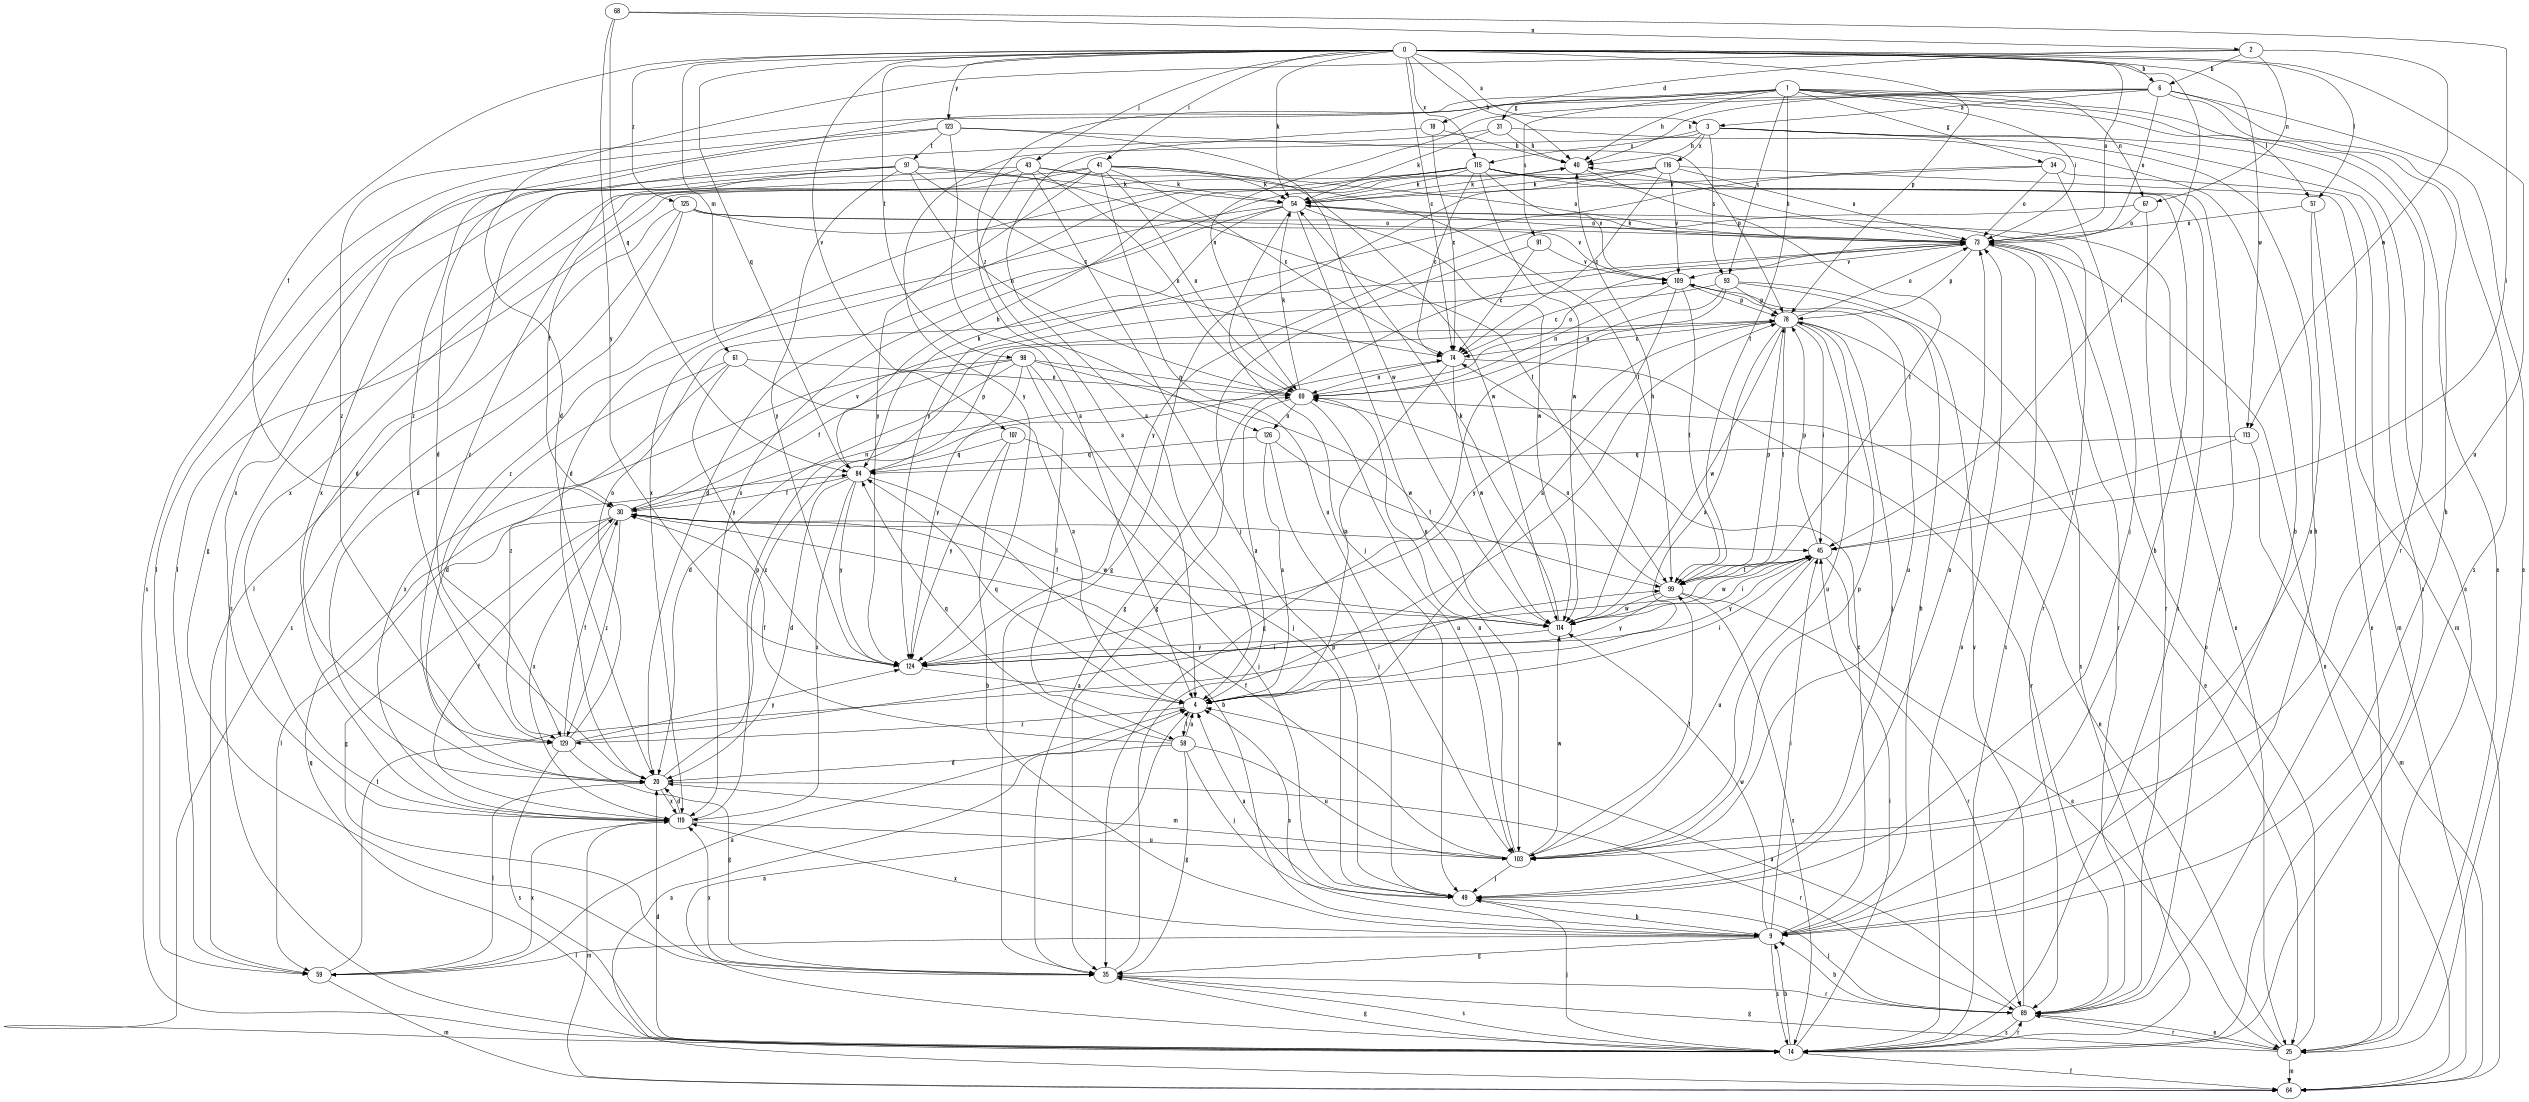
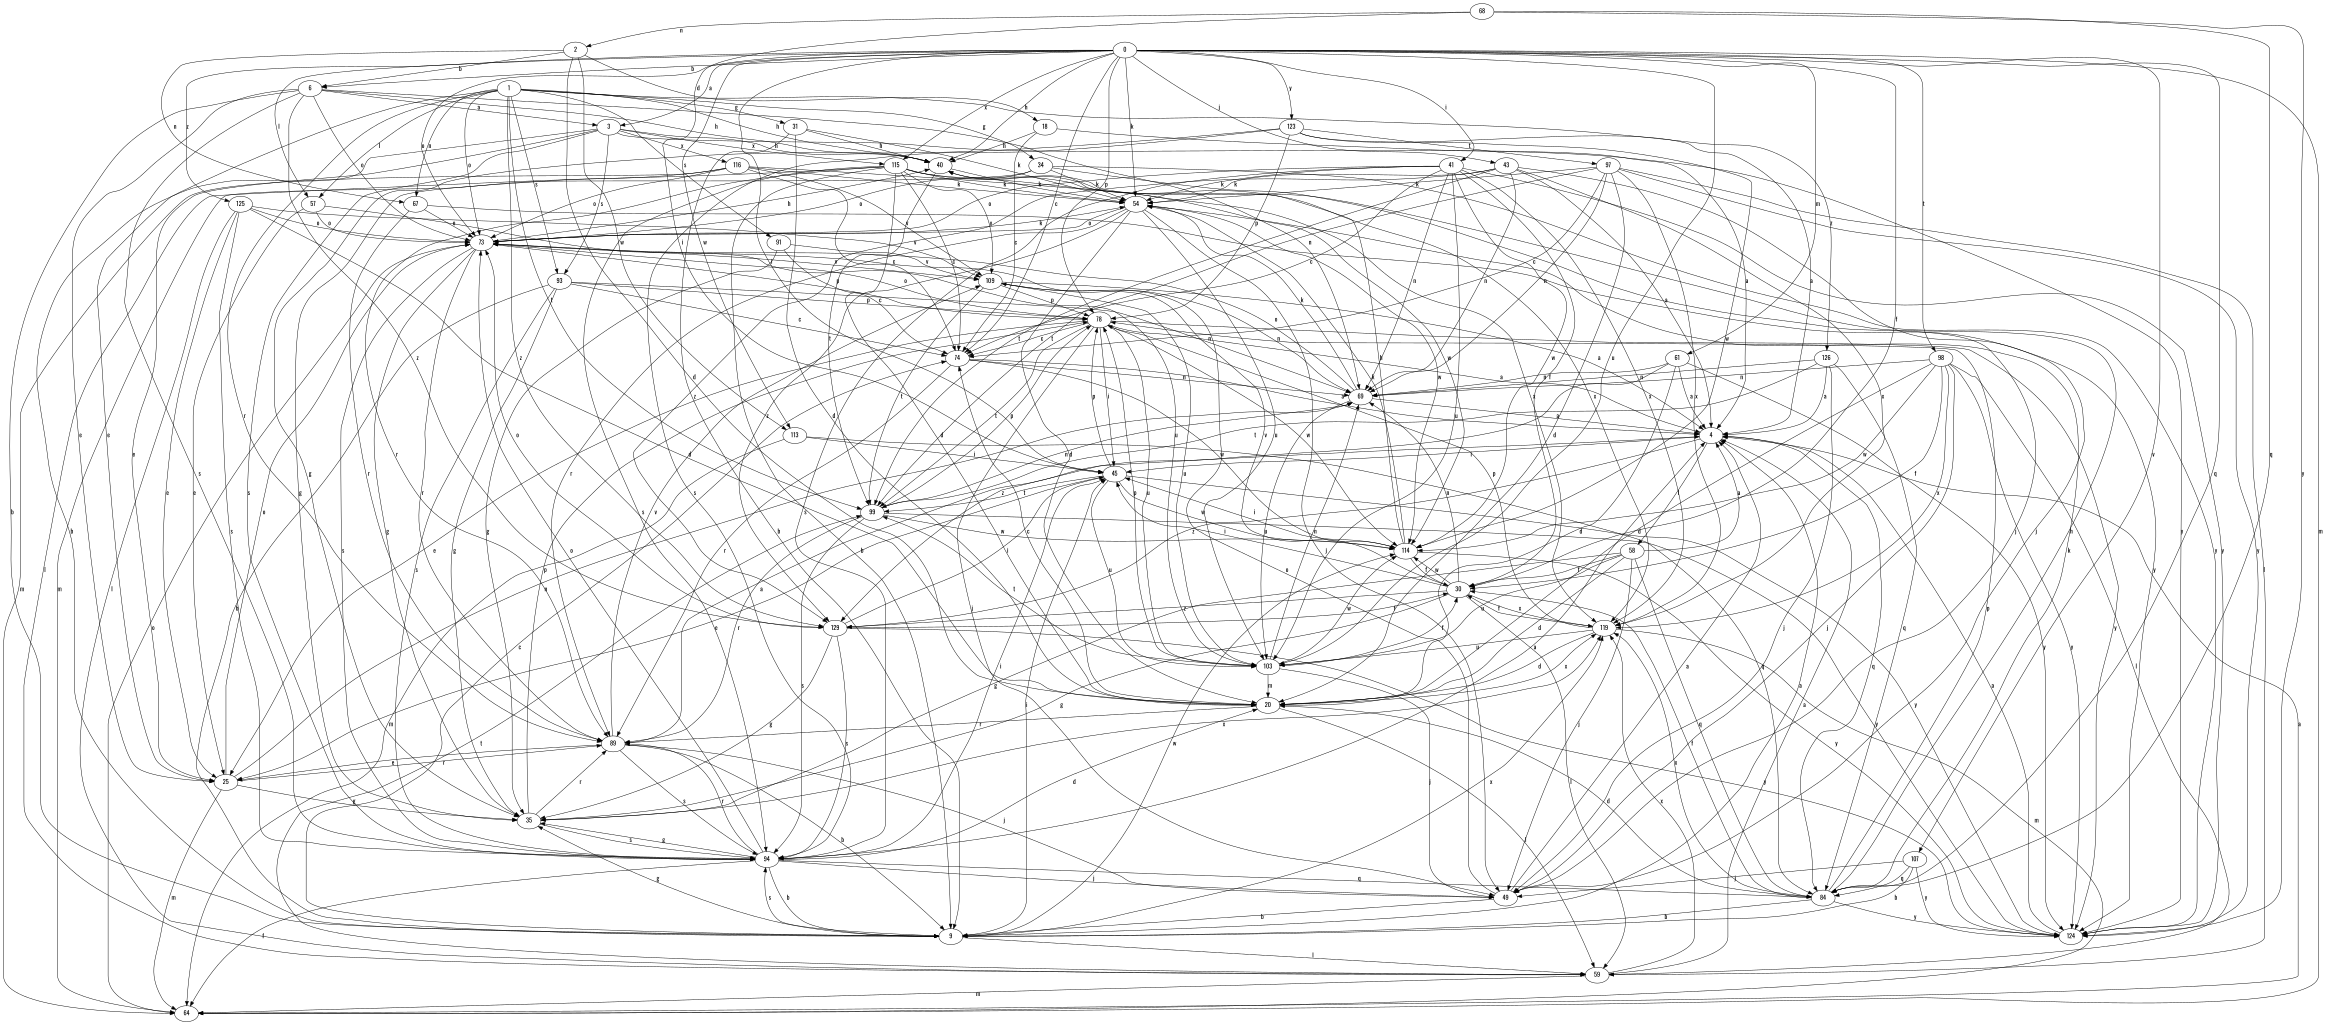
edge "1" -> "73": label "i" -> "o"
edge "69" -> "126": reversed
edge "98" -> "58": now "98" -> "59"
edge "0" -> "64": added, label "m"
node "14": label "14" -> "94"
